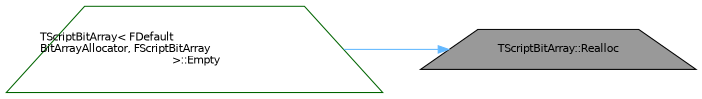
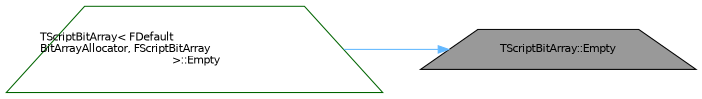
node "TScriptBitArray::Realloc": label "TScriptBitArray::Realloc" -> "TScriptBitArray::Empty"
